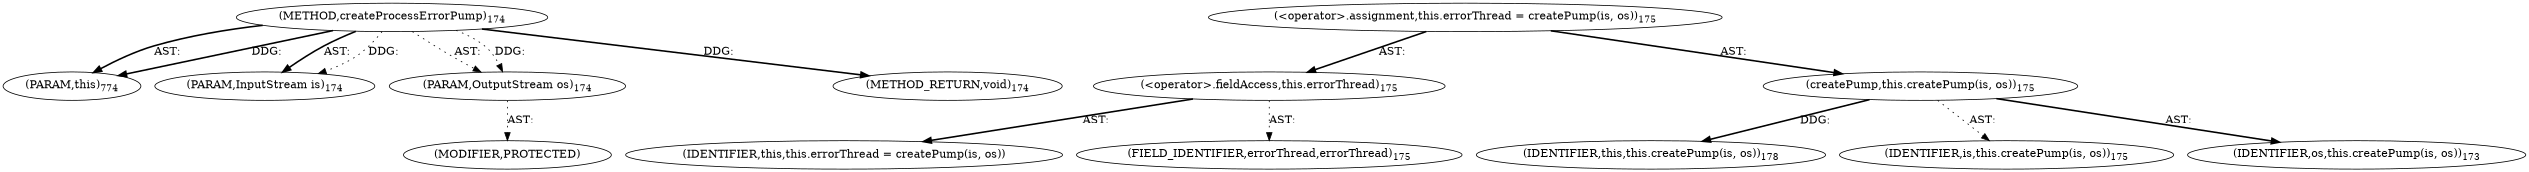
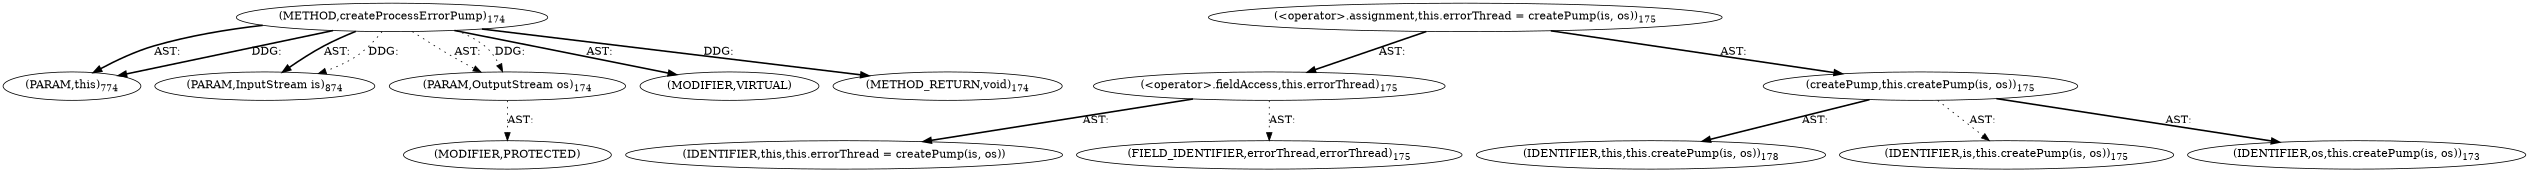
node "(PARAM,InputStream is)": text "174" -> "874"
node "(MODIFIER,VIRTUAL)": added
edge "(createPump,this.createPump(is, os))" -> "(IDENTIFIER,this,this.createPump(is, os))": label "DDG: " -> "AST: "
